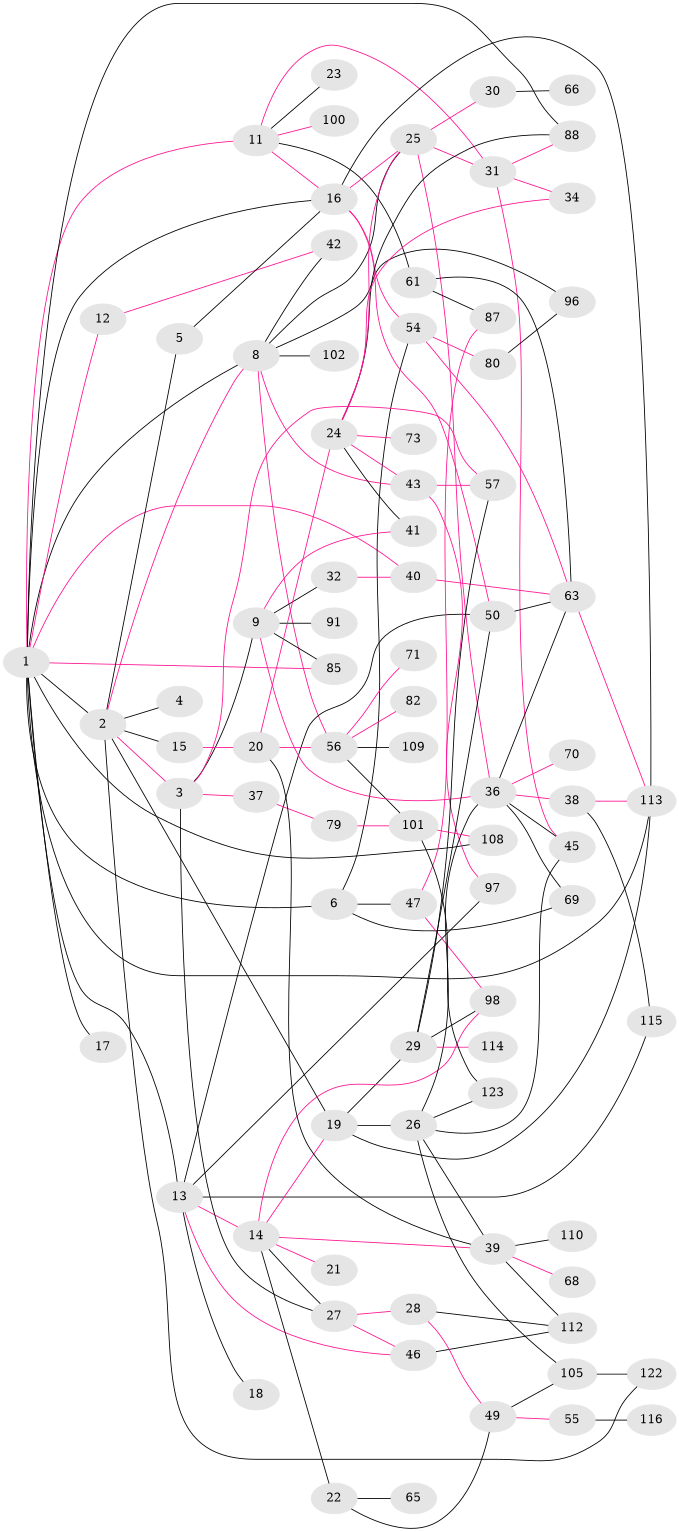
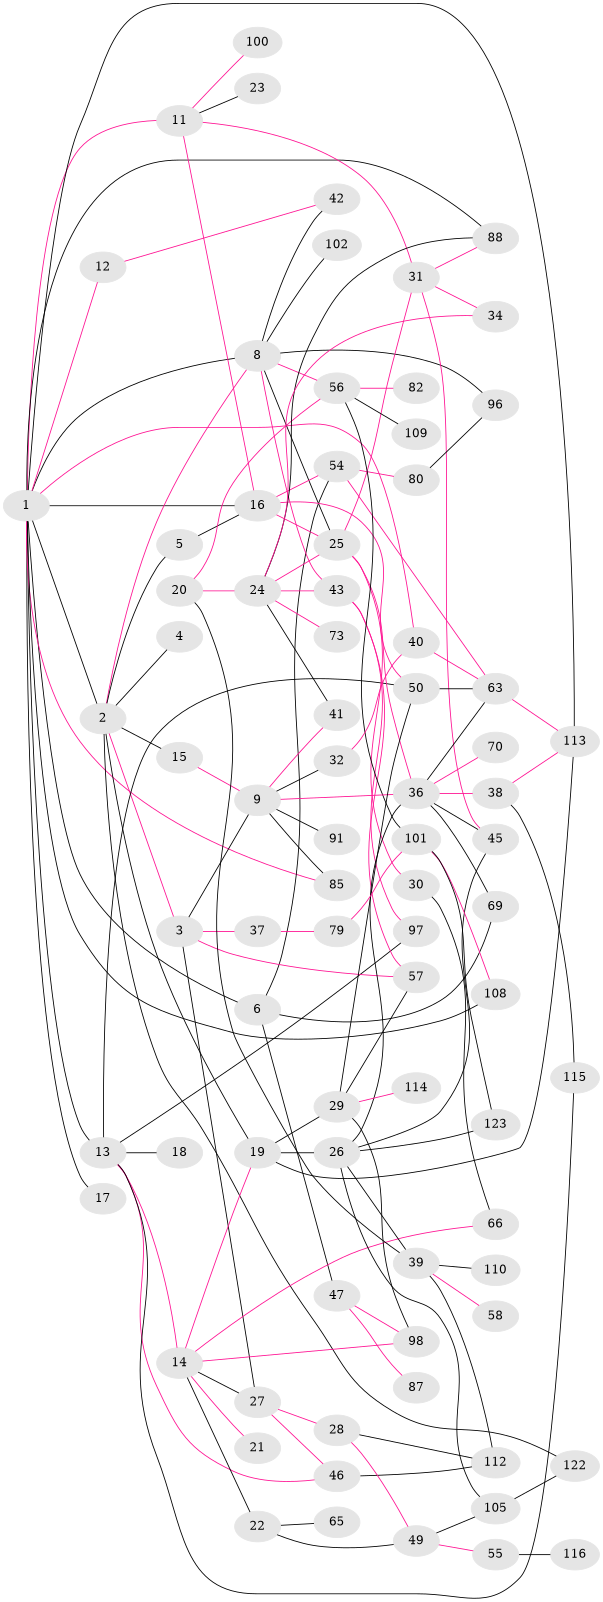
edge "16" -- "113": removed
node "61": removed
node "71": removed
edge "15" -- "20": now "15" -- "9"
edge "14" -- "39": now "14" -- "66"
node "68": label "68" -> "58"
